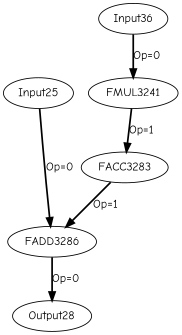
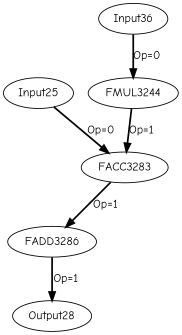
node "FMUL3241": label "FMUL3241" -> "FMUL3244"
edge "Input25" -> "FADD3286": now "Input25" -> "FACC3283"
edge "FADD3286" -> "Output28": label "Op=0" -> "Op=1"
